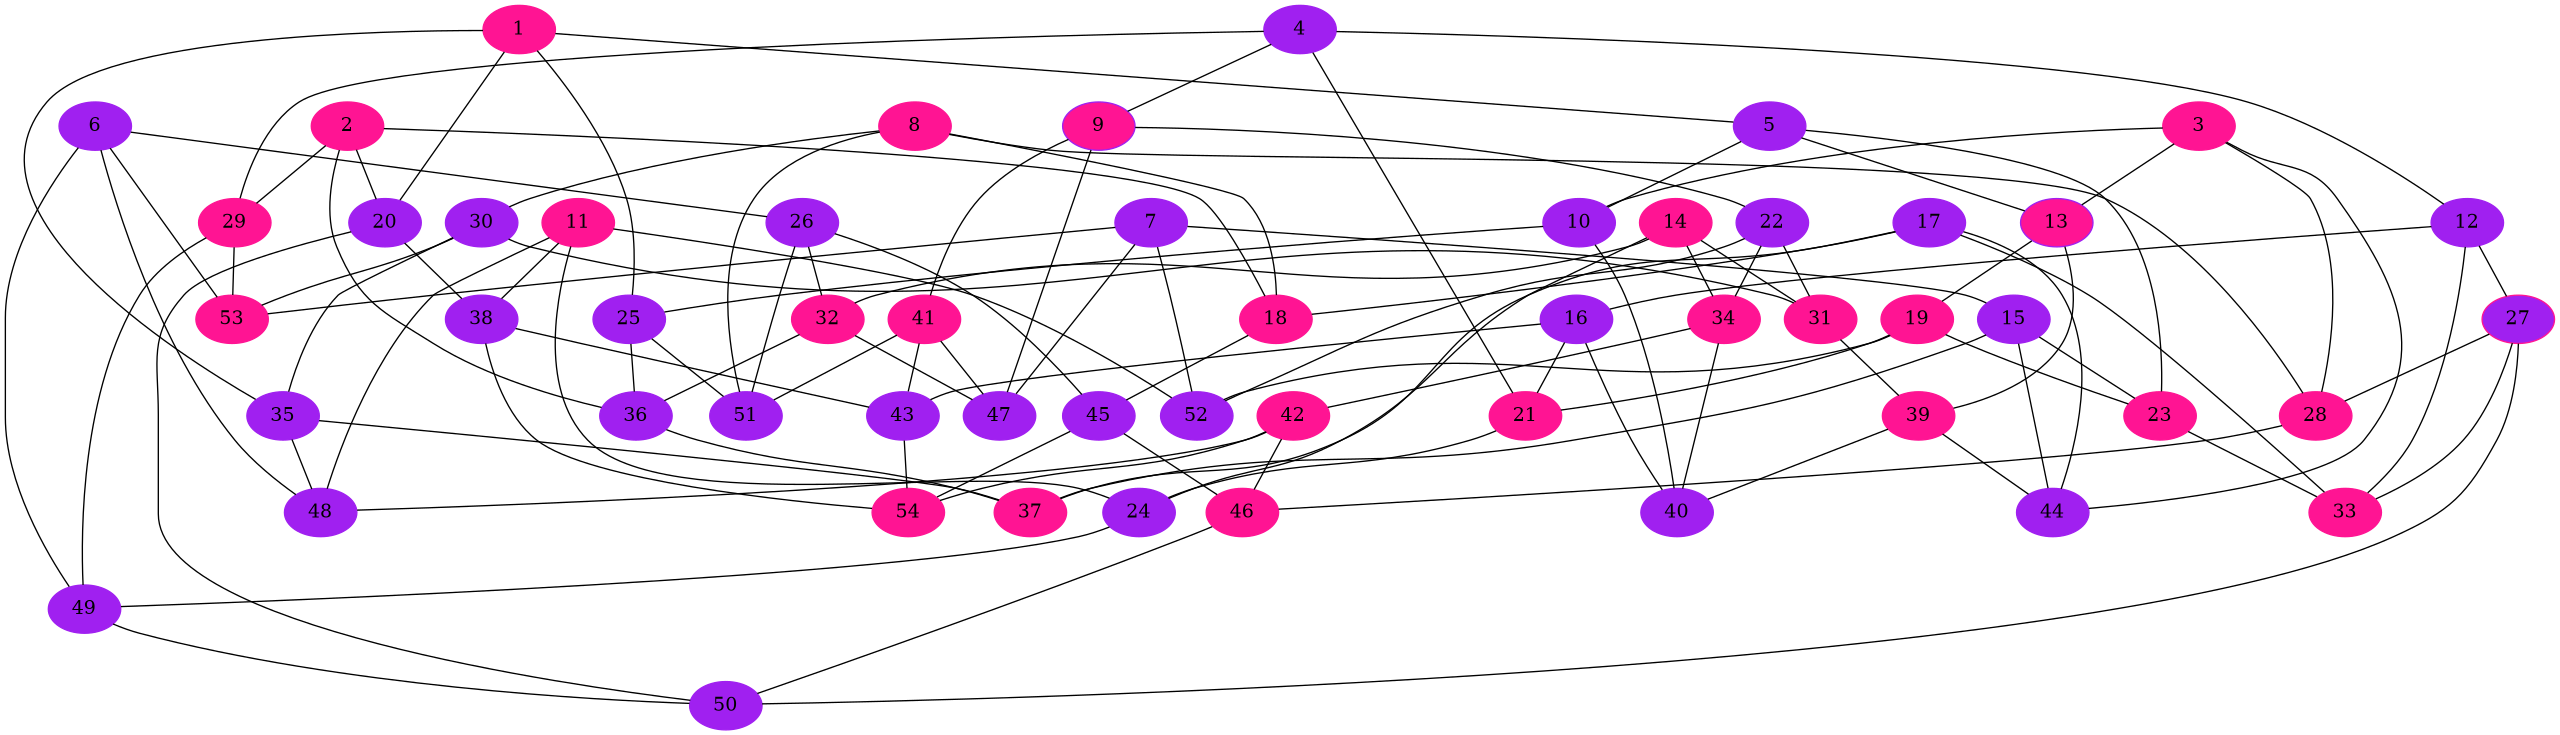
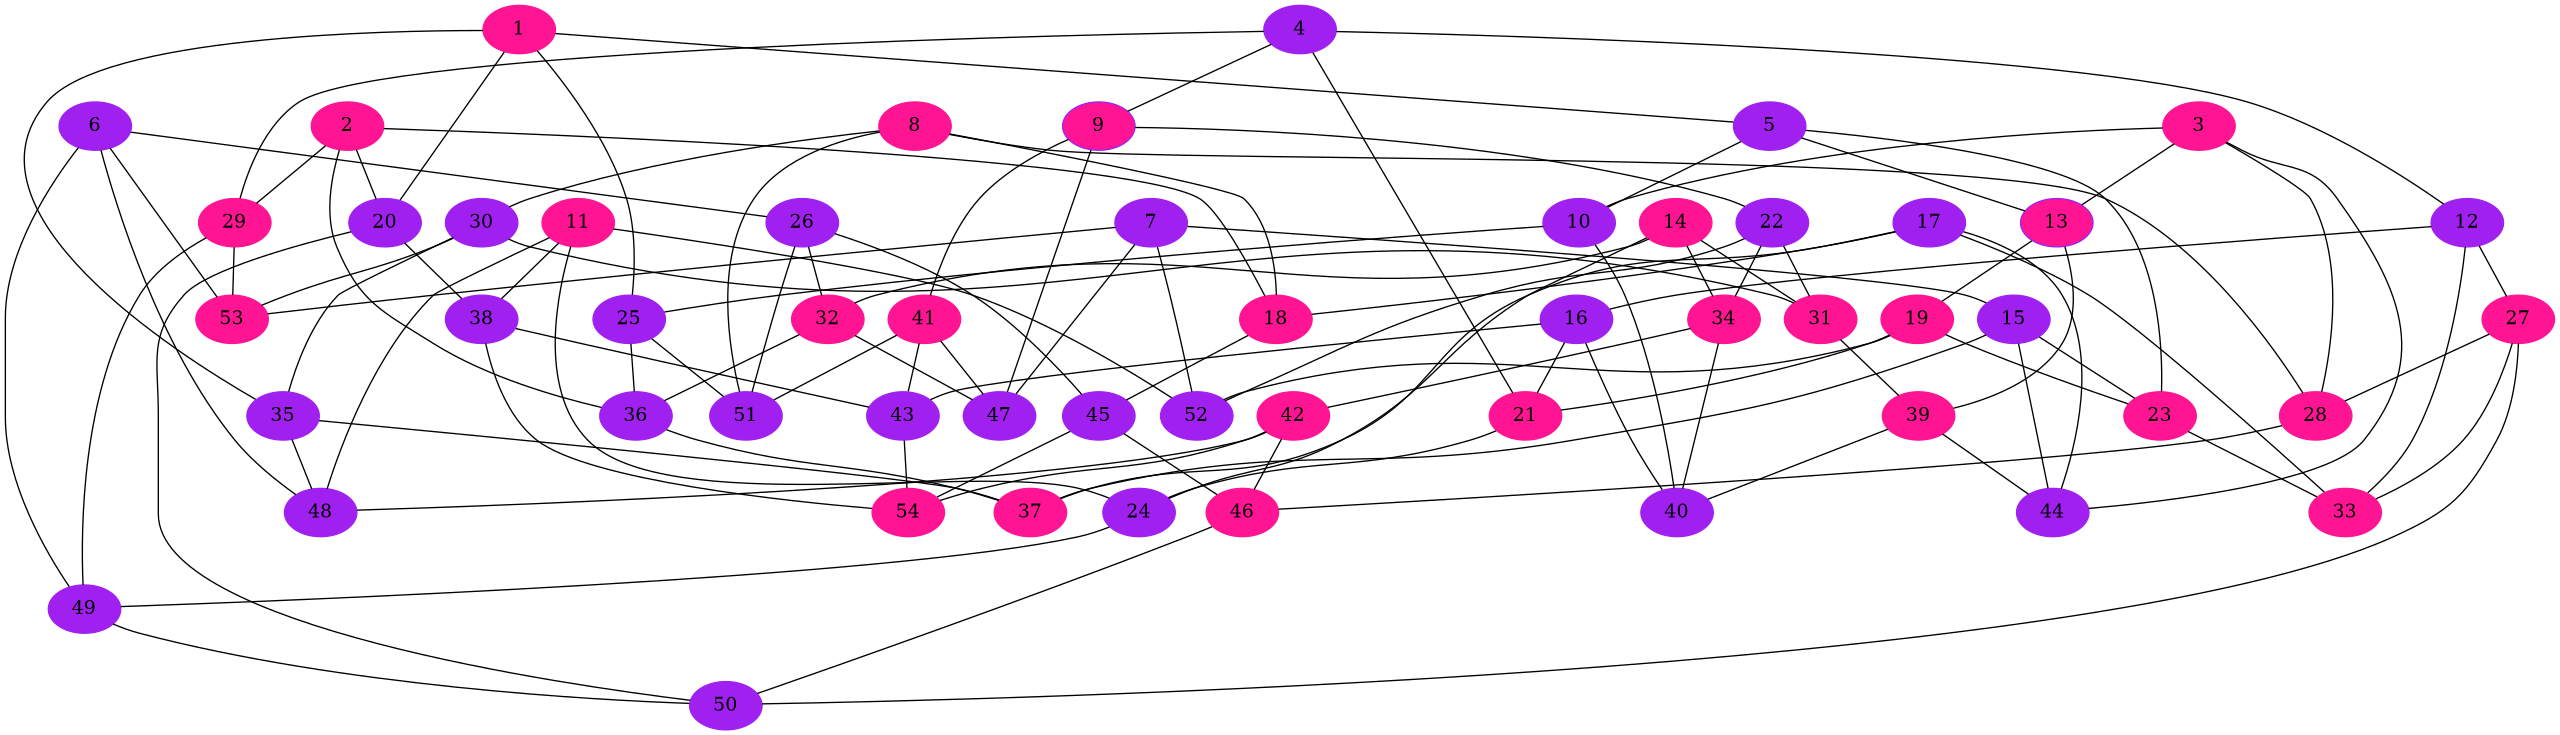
node "27": fillcolor purple -> deeppink
